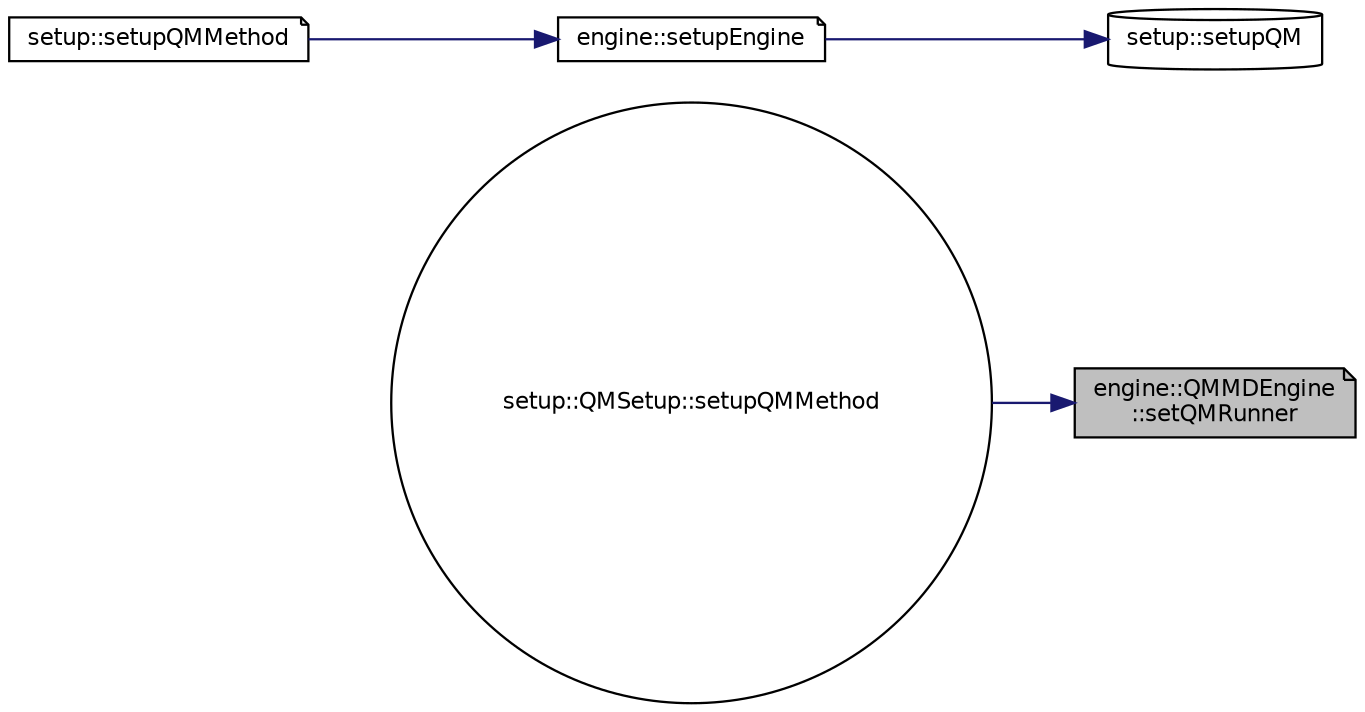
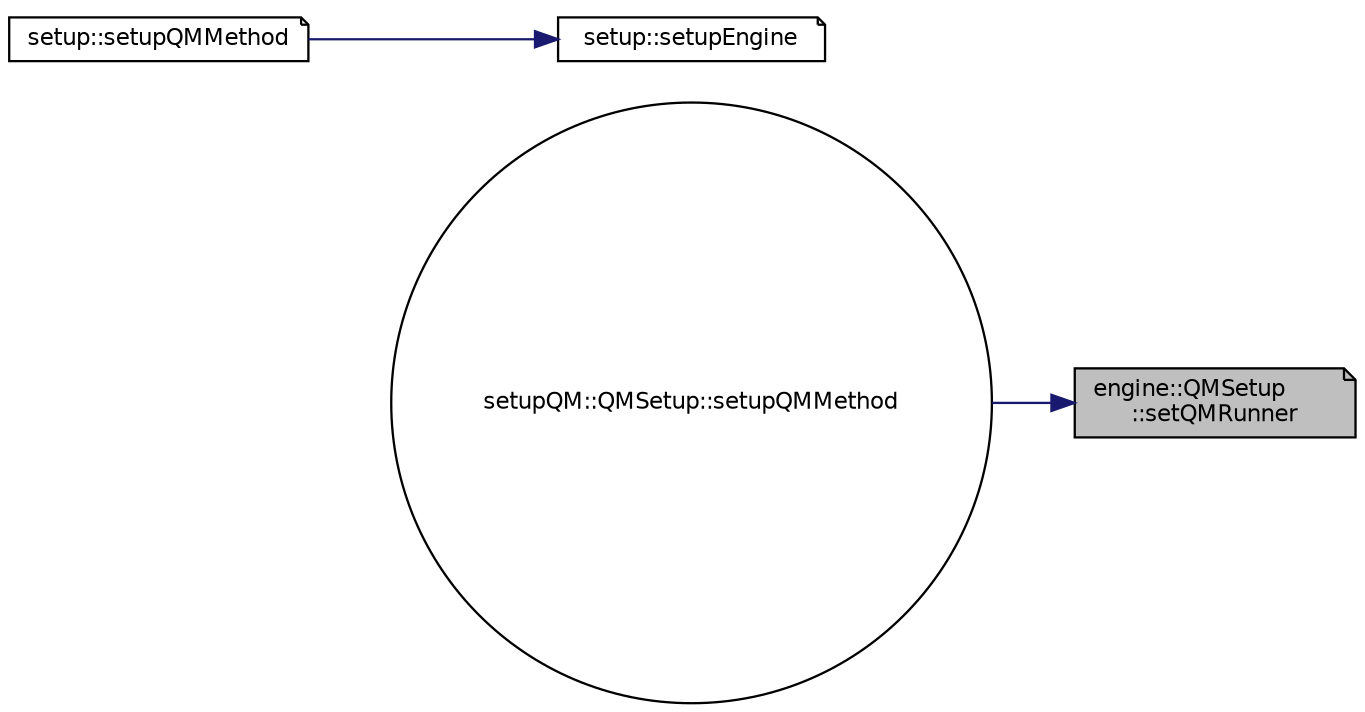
node "engine::setupEngine": label "engine::setupEngine" -> "setup::setupEngine"
node "setup::setupQM": removed
node "setup::QMSetup::setupQMMethod": label "setup::QMSetup::setupQMMethod" -> "setupQM::QMSetup::setupQMMethod"
node "engine::QMMDEngine ::setQMRunner": label "engine::QMMDEngine ::setQMRunner" -> "engine::QMSetup ::setQMRunner"
